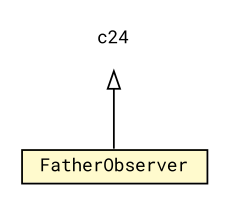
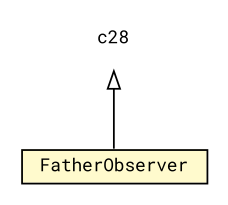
node "c24": label "c24" -> "c28"
